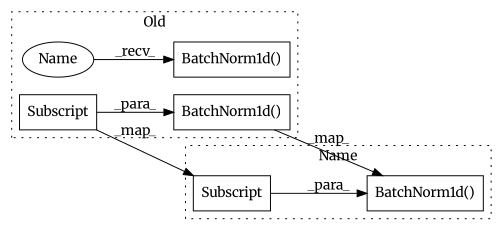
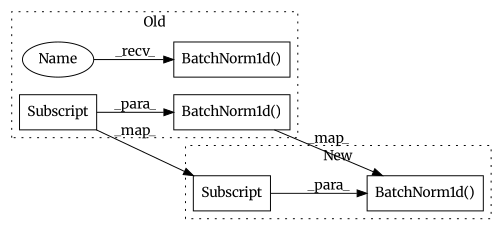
cluster "Name": label "Name" -> "New"
